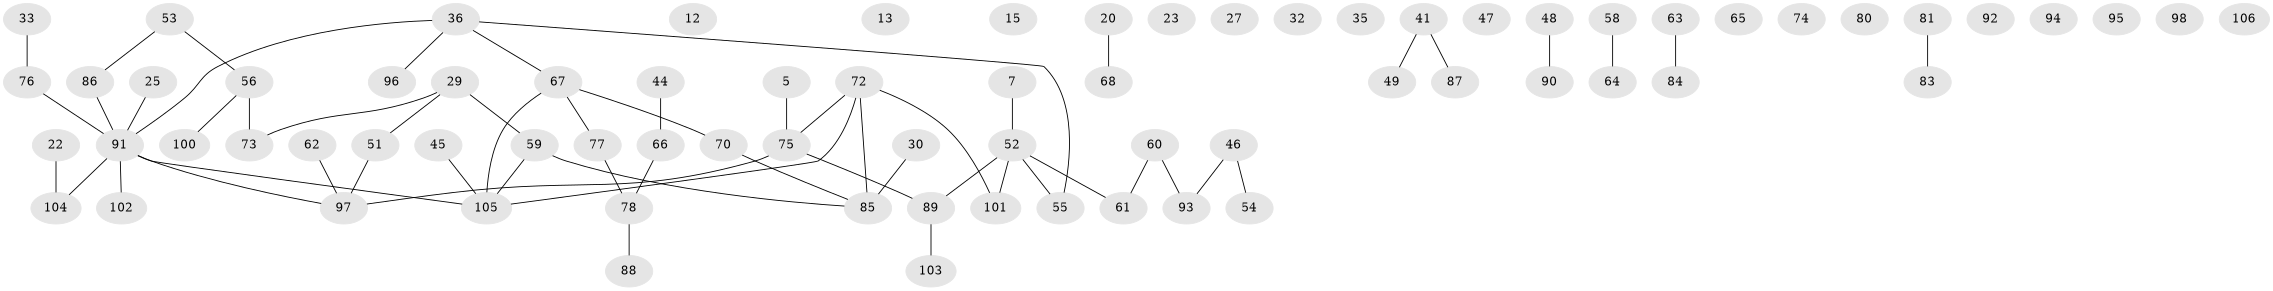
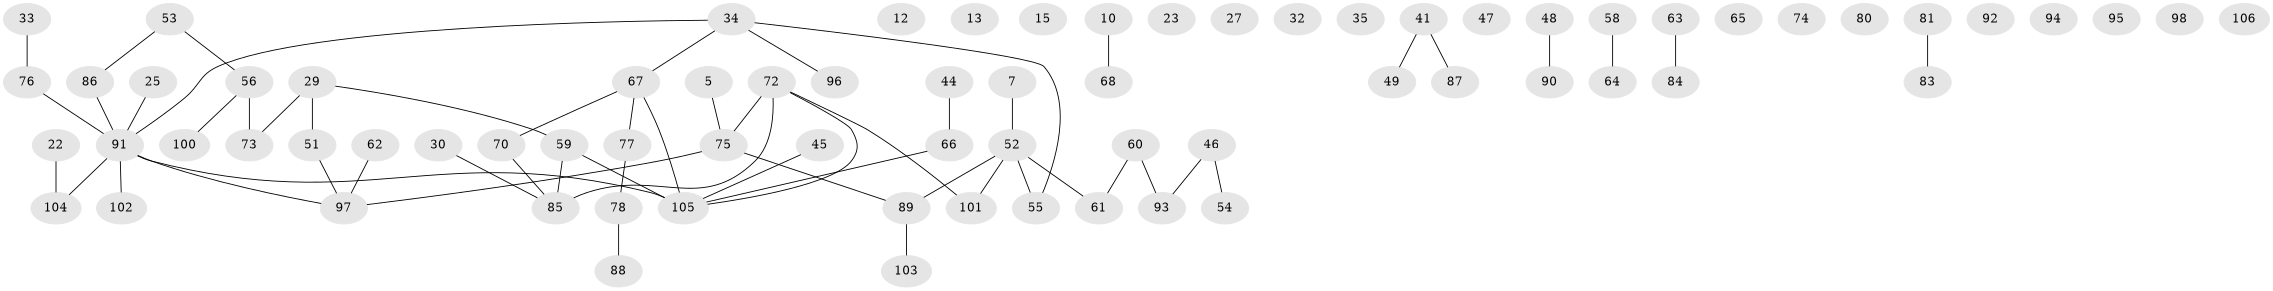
node "36": label "36" -> "34"
node "20": label "20" -> "10"
edge "66" -- "78": now "66" -- "105"
